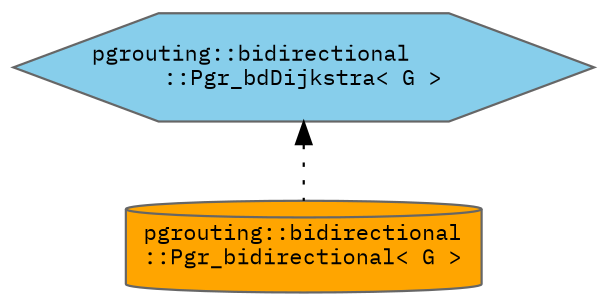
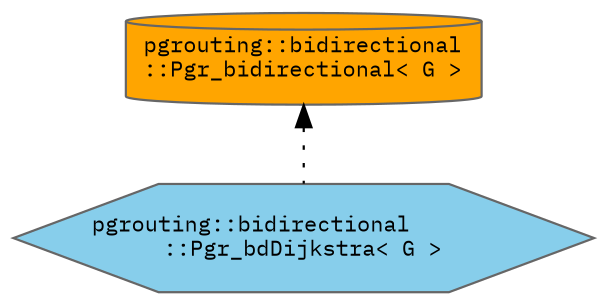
edge "pgrouting::bidirectional ::Pgr_bidirectional< G >" -> "pgrouting::bidirectional ::Pgr_bdDijkstra< G >": reversed
